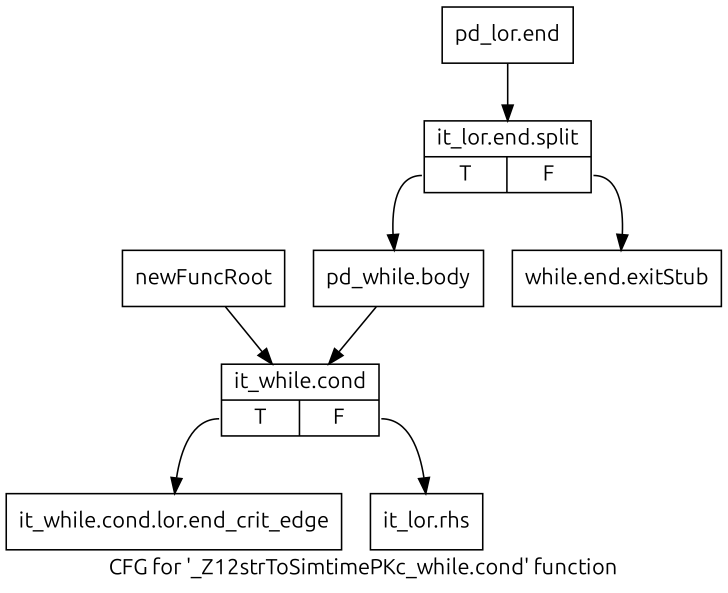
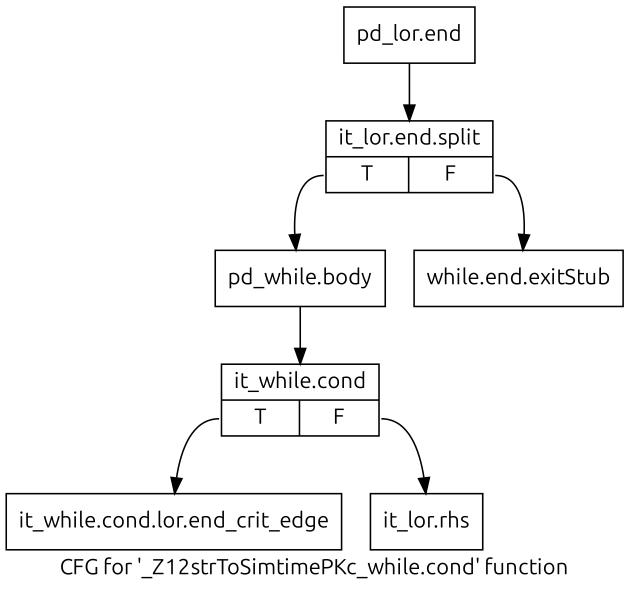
node "newFuncRoot": removed
